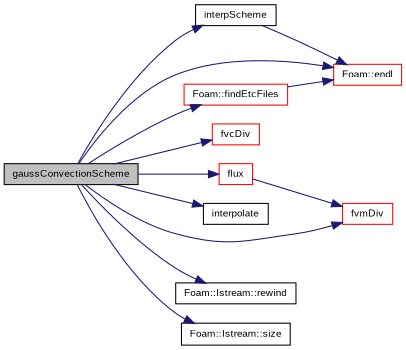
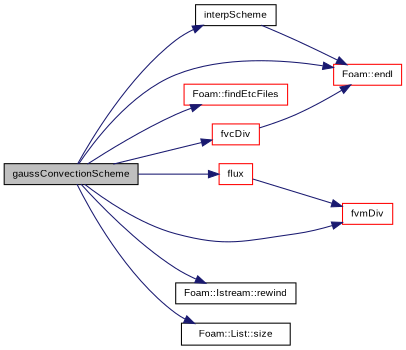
edge "Foam::findEtcFiles" -> "Foam::endl": now "fvcDiv" -> "Foam::endl"
node "interpolate": removed
node "Foam::Istream::size": label "Foam::Istream::size" -> "Foam::List::size"
